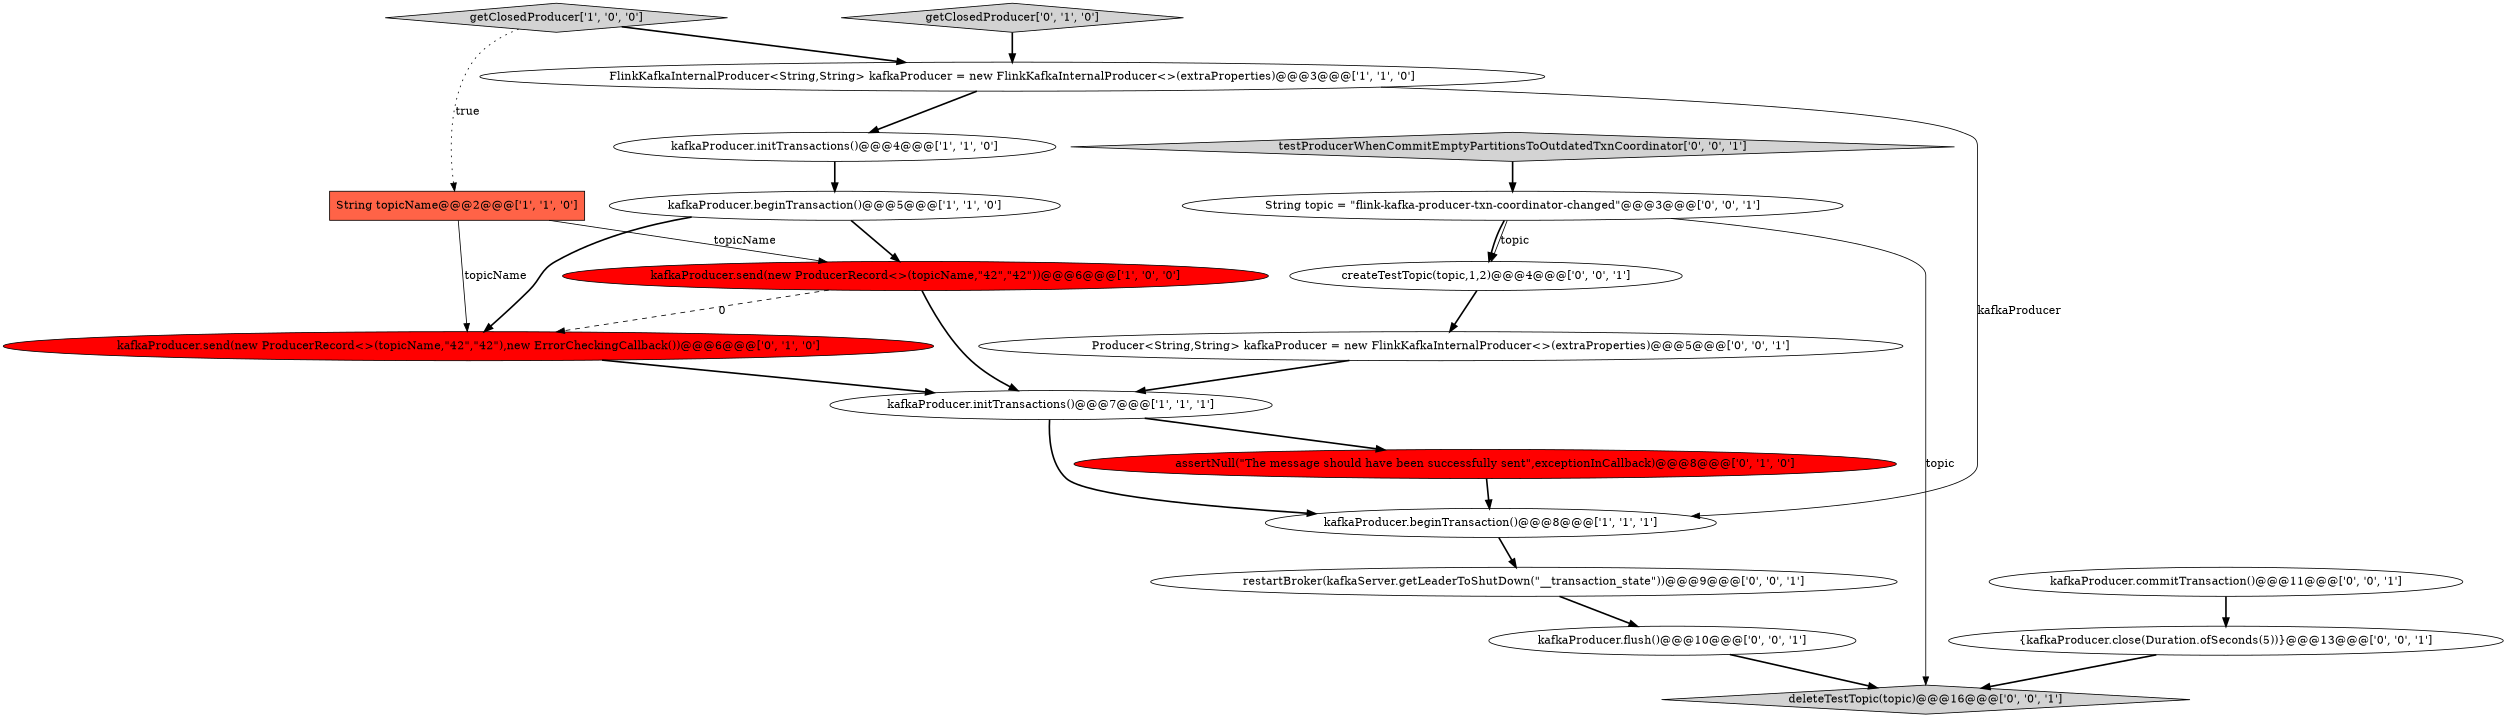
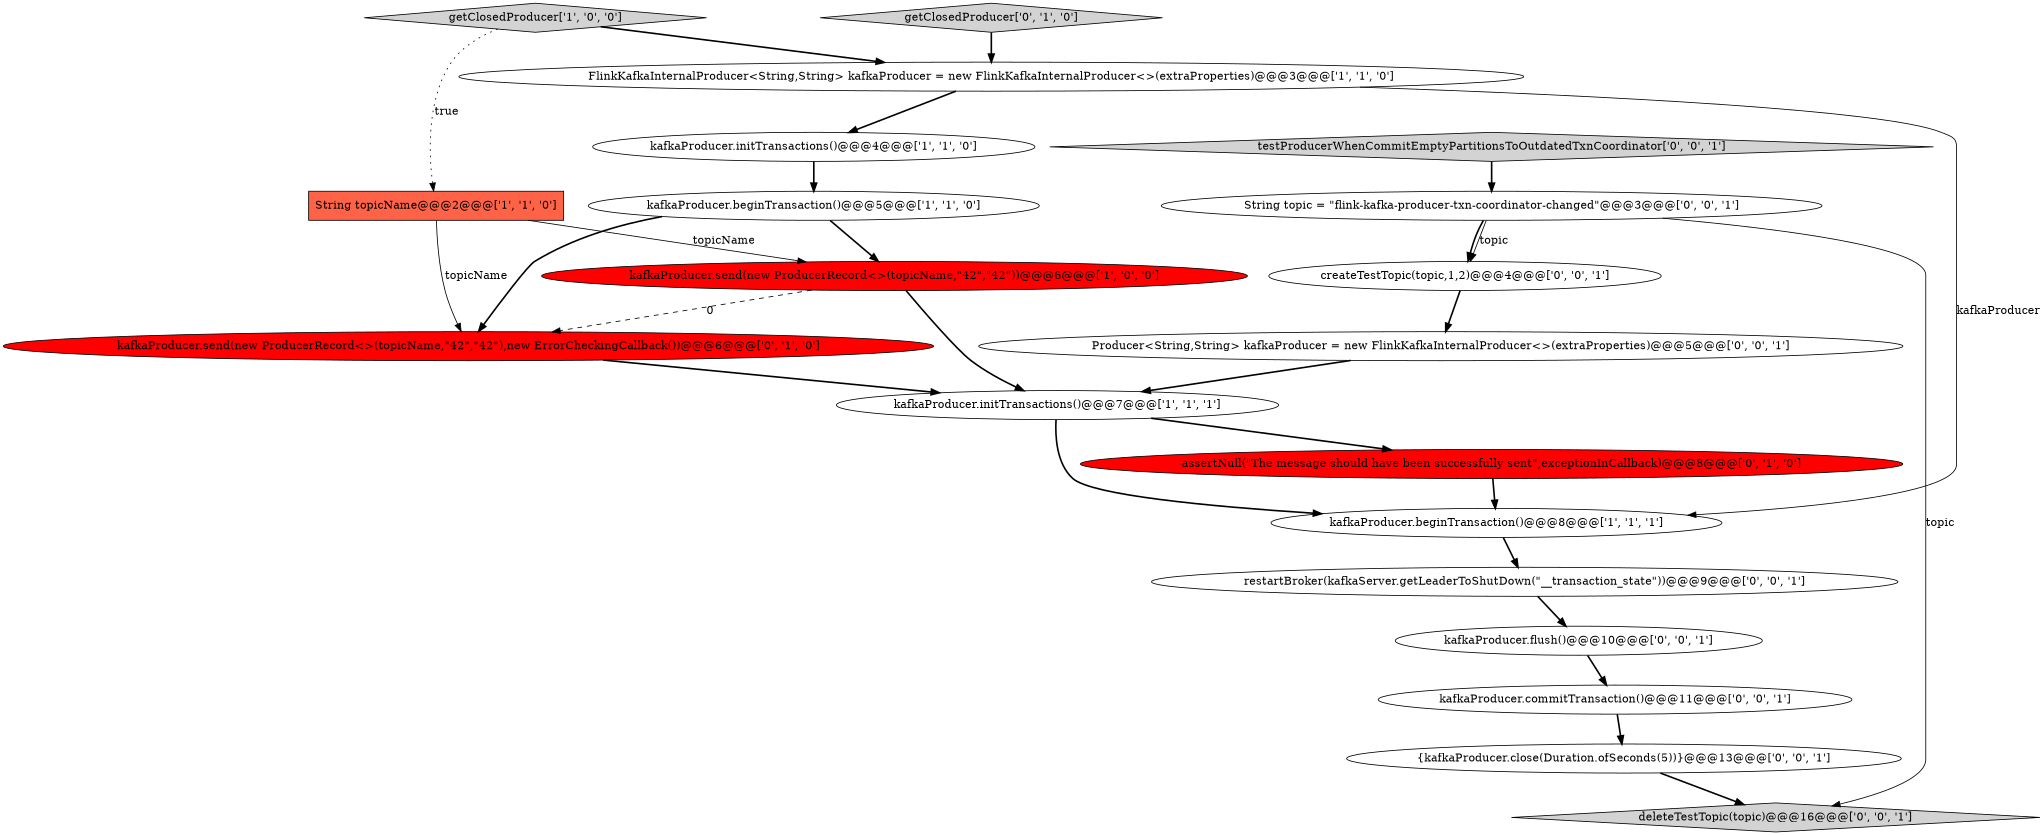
edge "kafkaProducer.flush()@@@10@@@['0', '0', '1']" -> "deleteTestTopic(topic)@@@16@@@['0', '0', '1']": now "kafkaProducer.flush()@@@10@@@['0', '0', '1']" -> "kafkaProducer.commitTransaction()@@@11@@@['0', '0', '1']"
